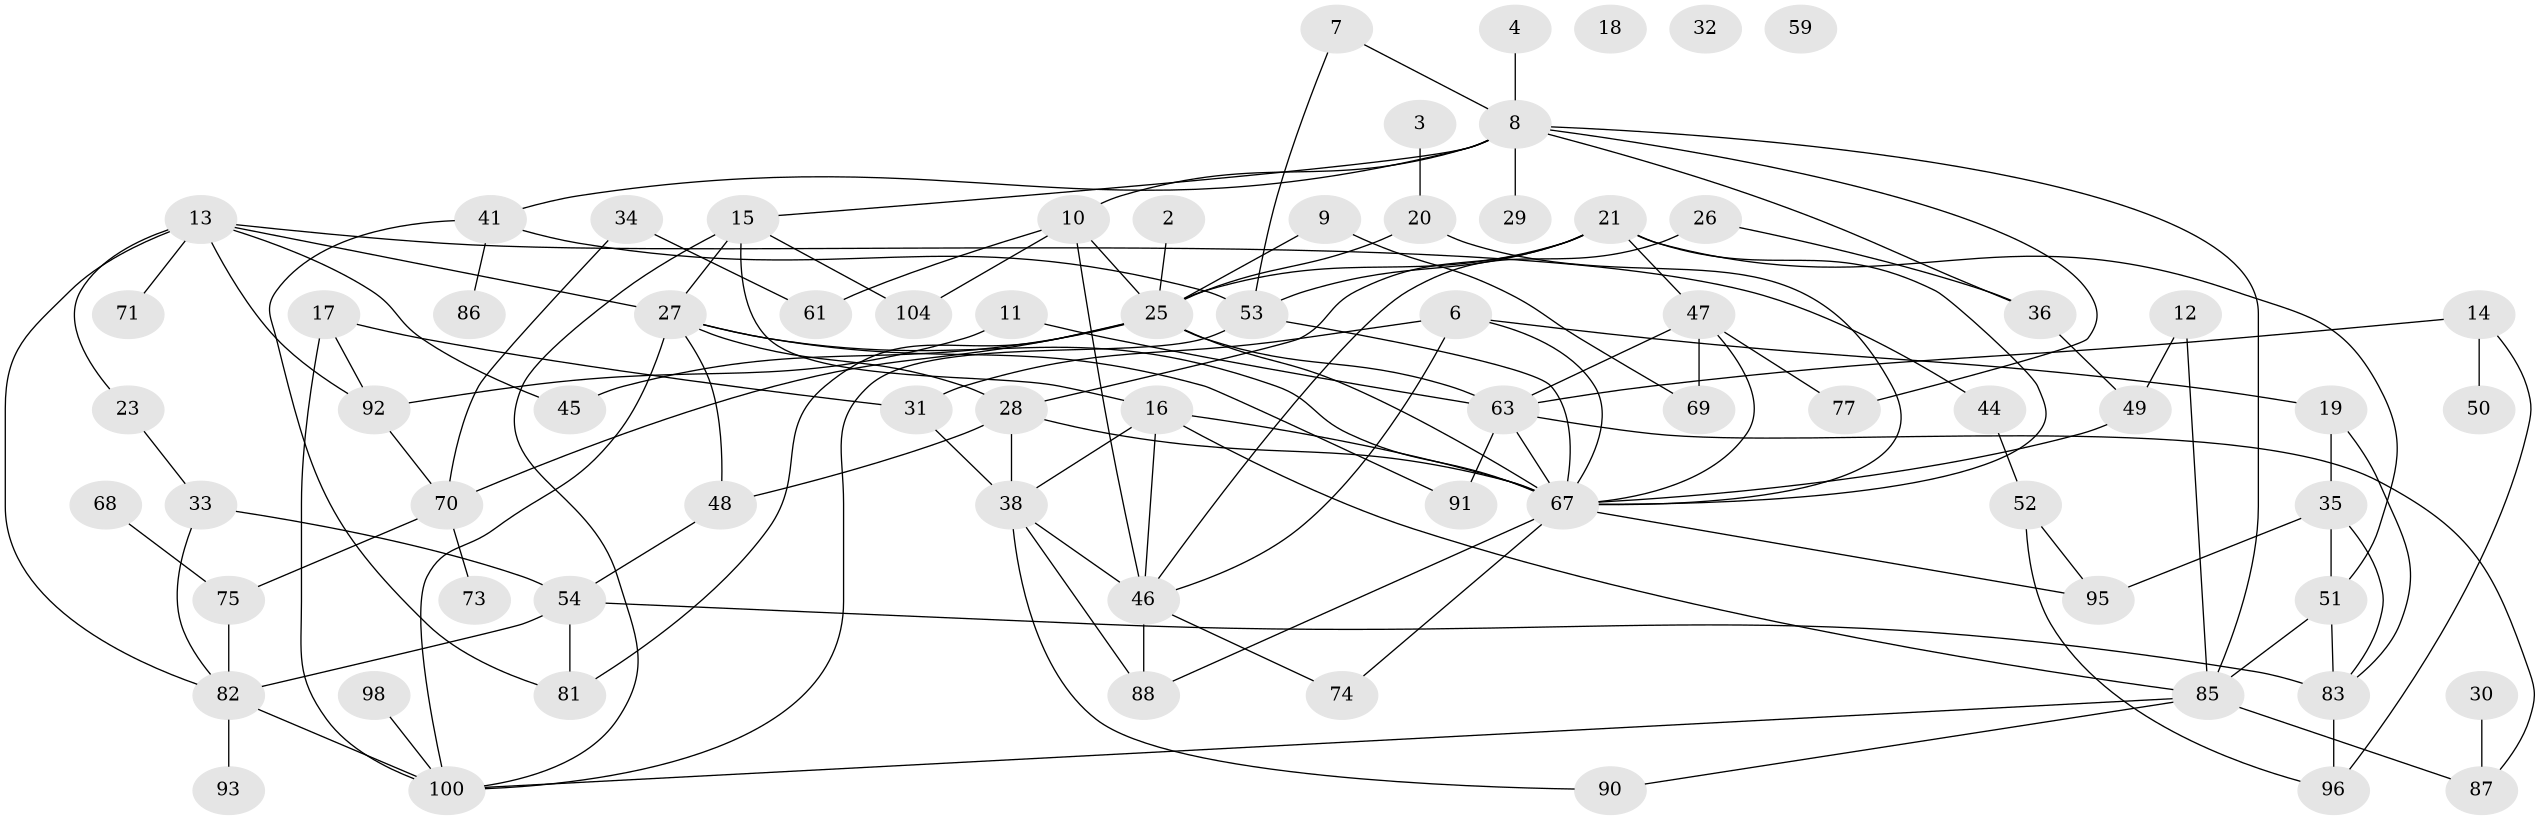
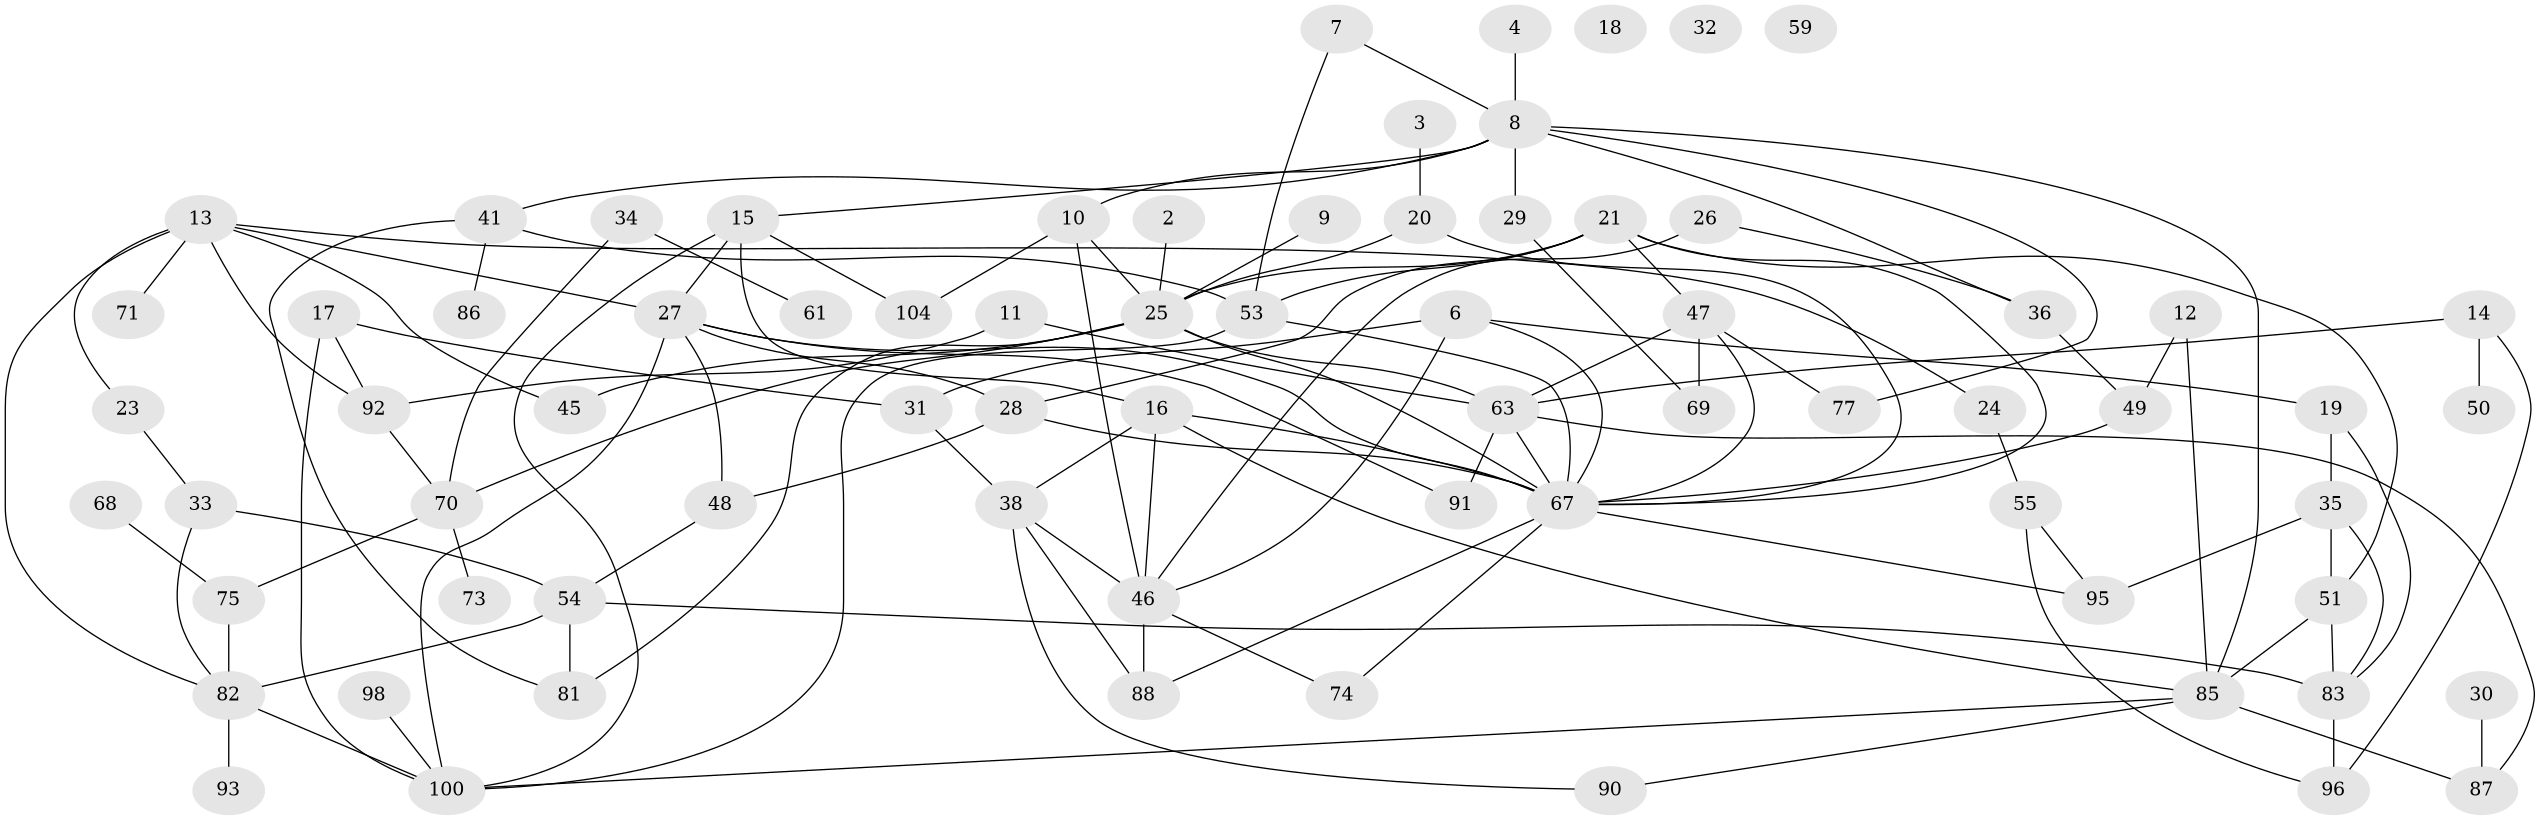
edge "10" -- "61": removed
edge "9" -- "69": now "29" -- "69"
node "44": label "44" -> "24"
edge "28" -- "38": removed
node "52": label "52" -> "55"
